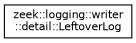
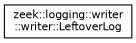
node "zeek::logging::writer ::detail::LeftoverLog": label "zeek::logging::writer ::detail::LeftoverLog" -> "zeek::logging::writer ::writer::LeftoverLog"
